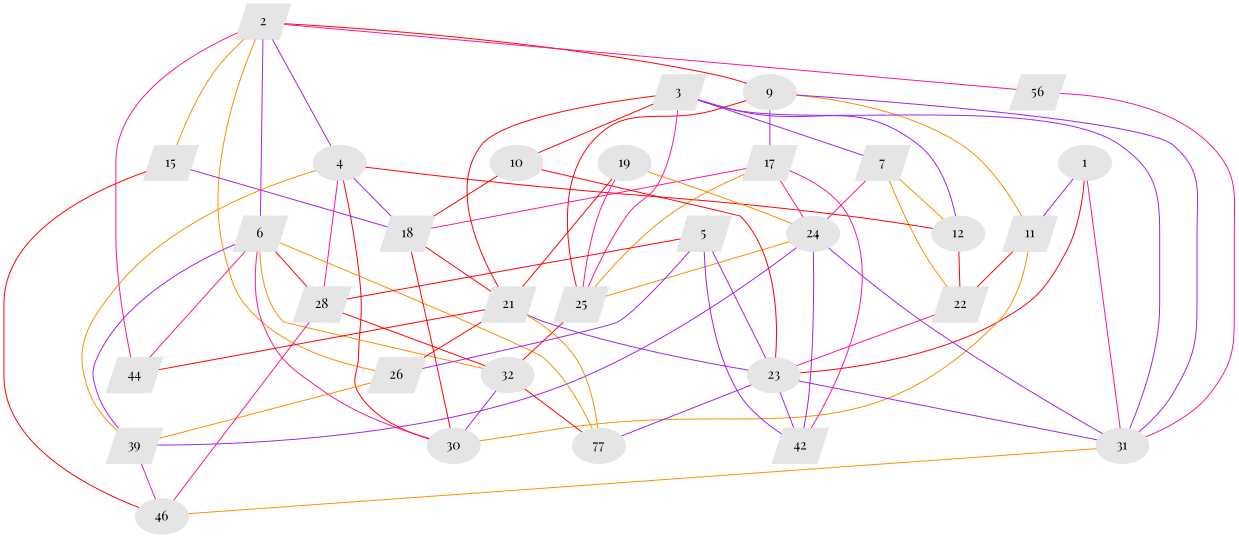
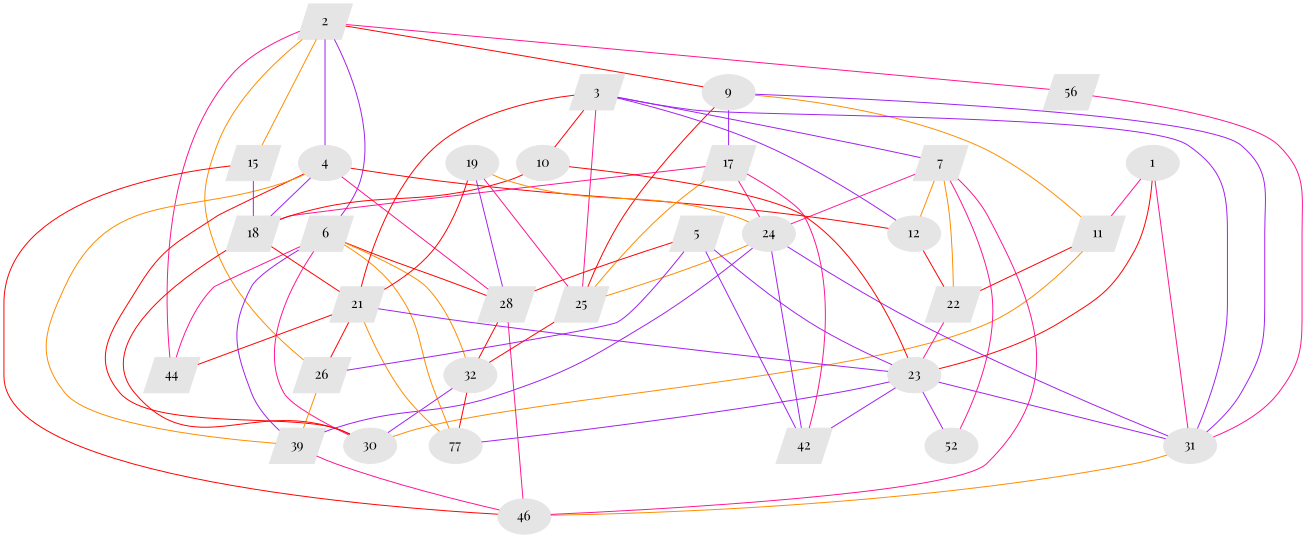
edge "1" -- "11": color purple -> deeppink
edge "19" -- "28": added
node "52": added
edge "7" -- "46": added
